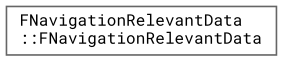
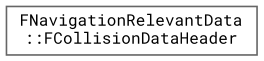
node "FNavigationRelevantData ::FNavigationRelevantData": label "FNavigationRelevantData ::FNavigationRelevantData" -> "FNavigationRelevantData ::FCollisionDataHeader"
